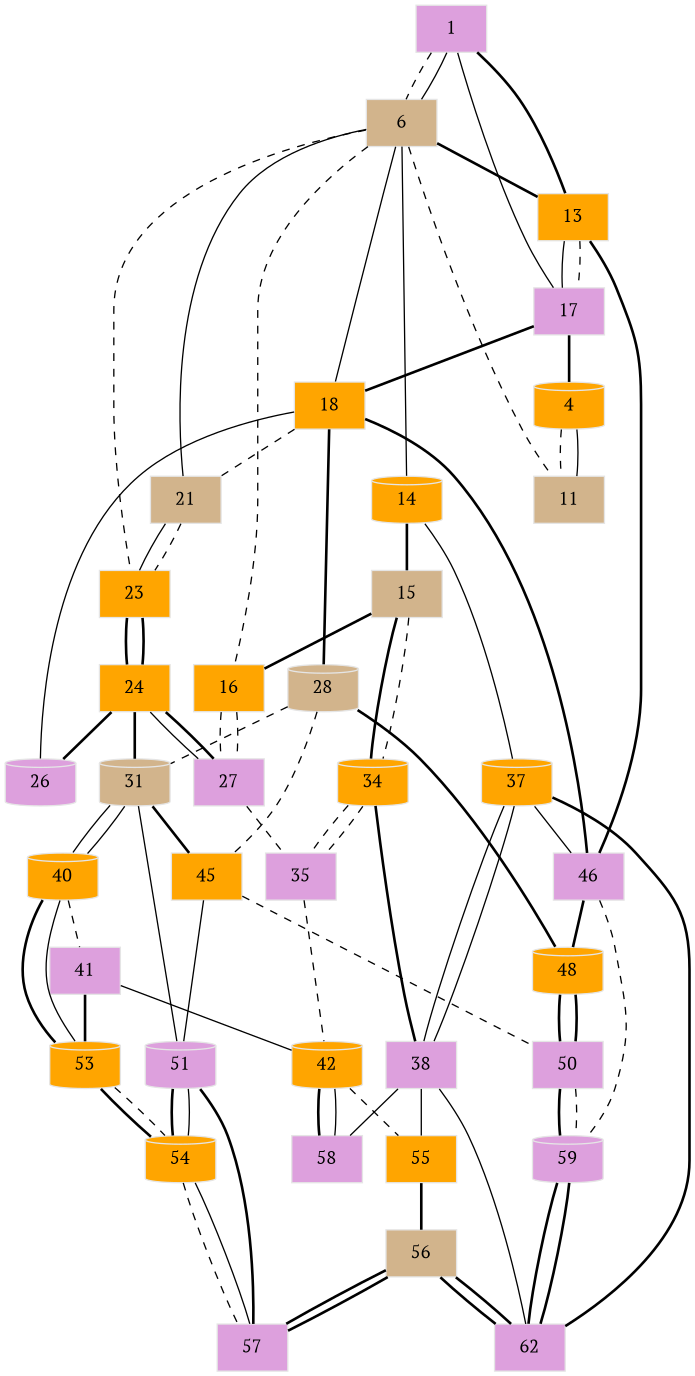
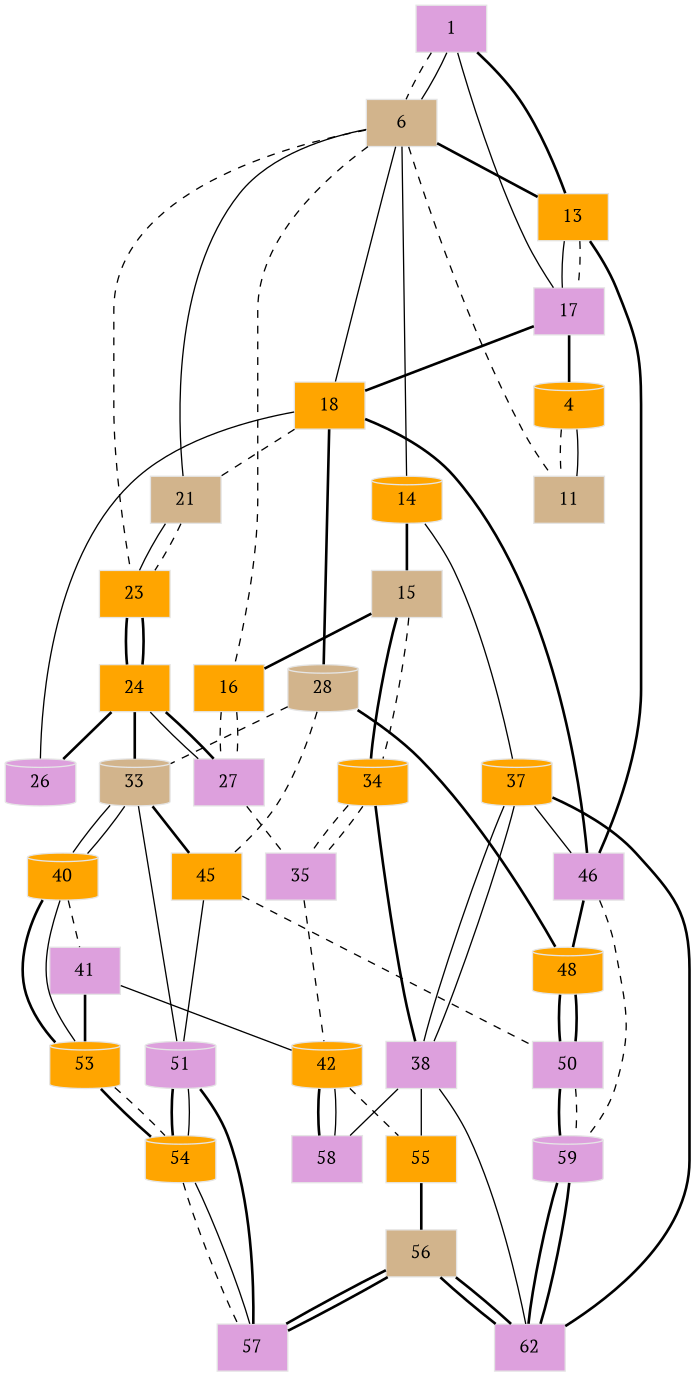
node "31": label "31" -> "33"
